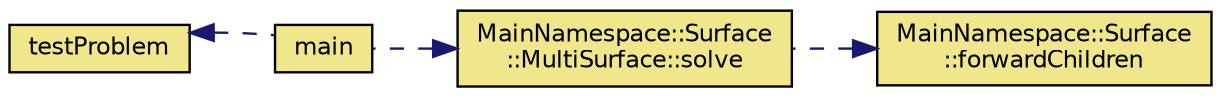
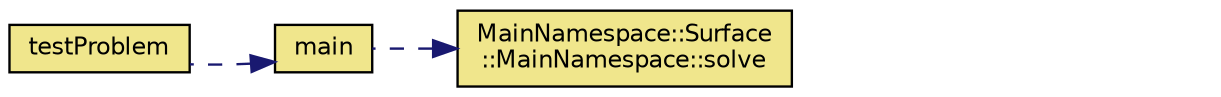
edge "main" -> "testProblem": reversed
node "MainNamespace::Surface ::MultiSurface::solve": label "MainNamespace::Surface ::MultiSurface::solve" -> "MainNamespace::Surface ::MainNamespace::solve"
node "MainNamespace::Surface ::forwardChildren": removed
